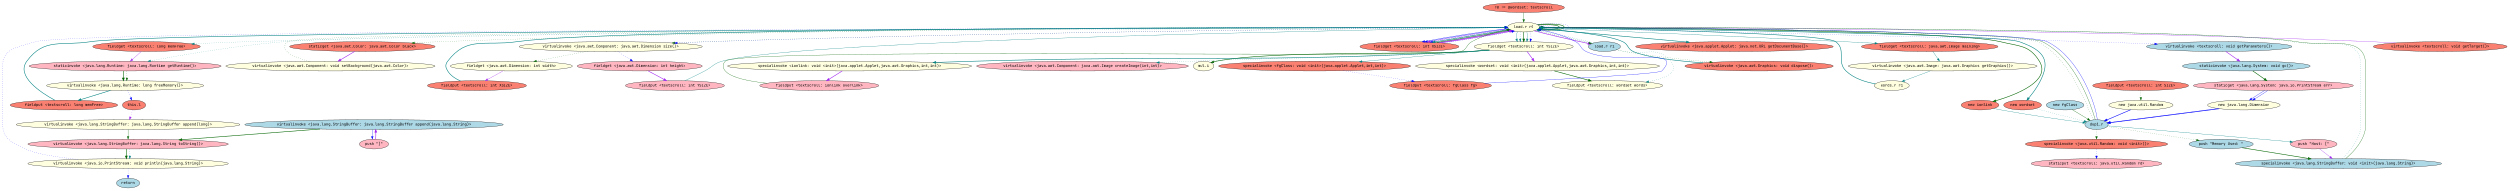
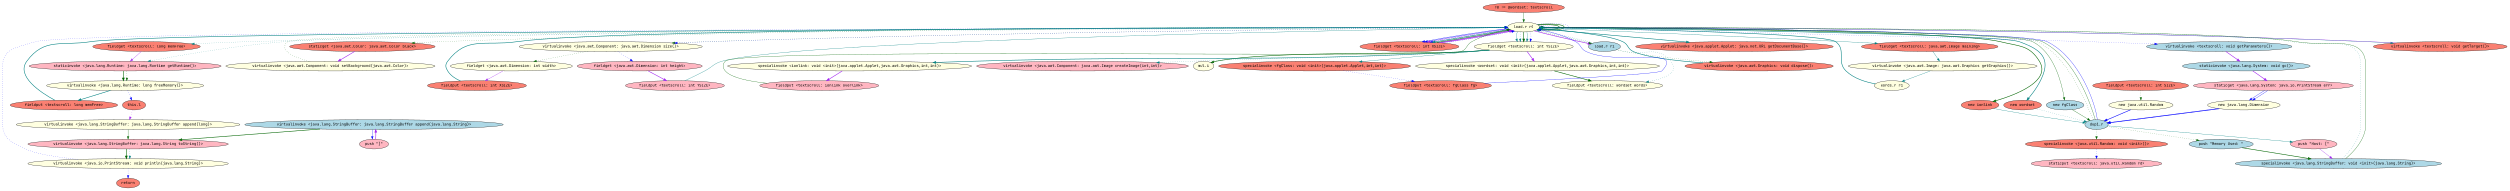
edge "load.r r0" -> "new fgClass": added
edge "load.r r0" -> "virtualinvoke <textscroll: void getTarget()>": added
edge "staticinvoke <java.lang.System: void gc()>" -> "staticget <java.lang.System: java.io.PrintStream err>": color darkgreen -> purple
node "return": fillcolor lightblue -> salmon
